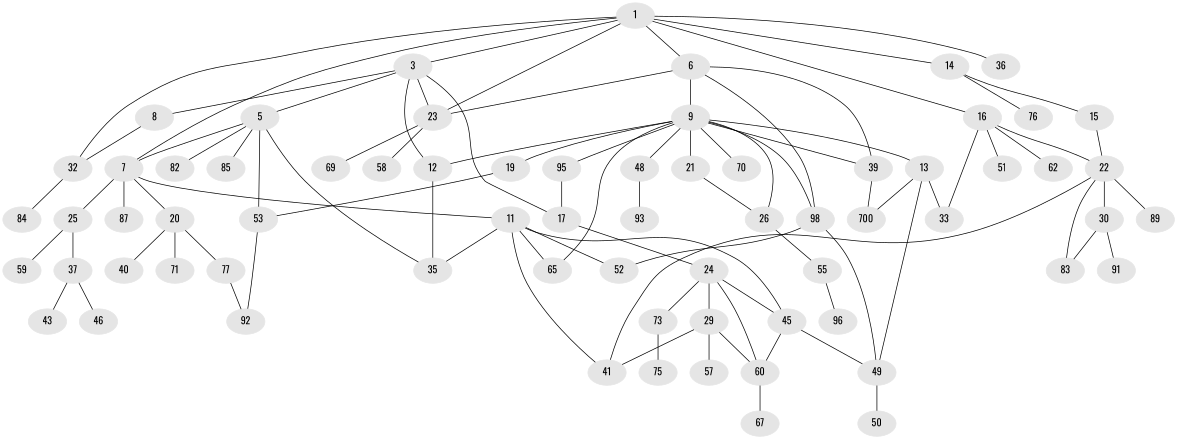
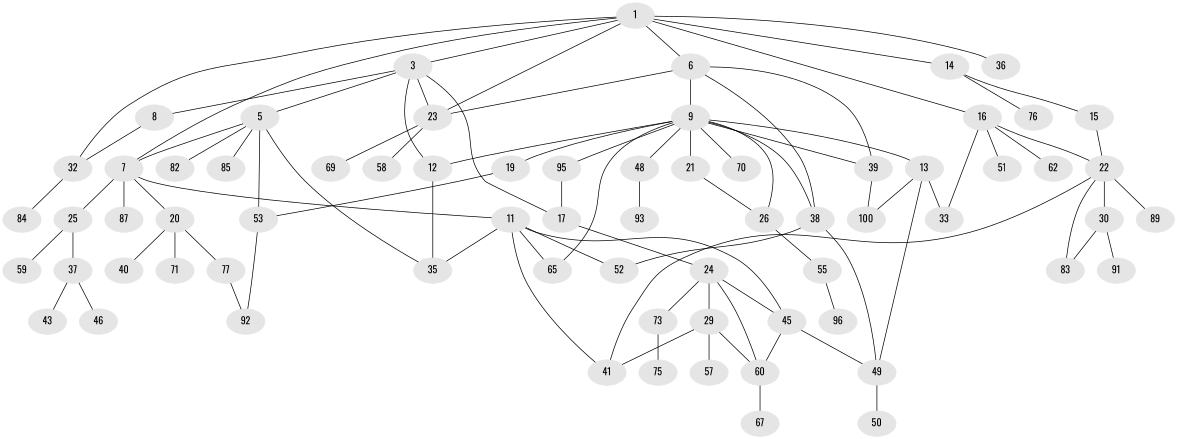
node "98": label "98" -> "38"
node "700": label "700" -> "100"
